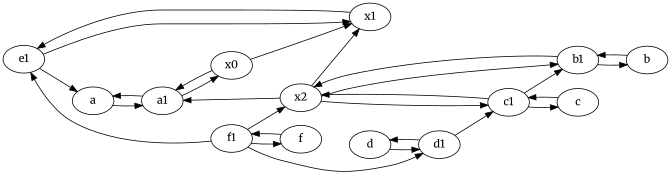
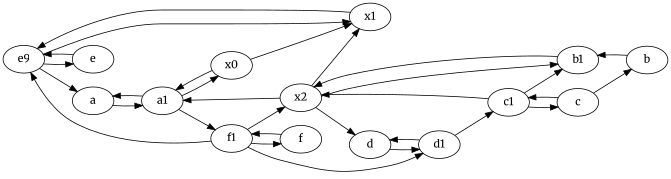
node "e1": label "e1" -> "e9"
node "e": added
edge "b1" -> "b": now "c" -> "b"
edge "x2" -> "c1": now "x2" -> "d"
edge "a1" -> "f1": added
